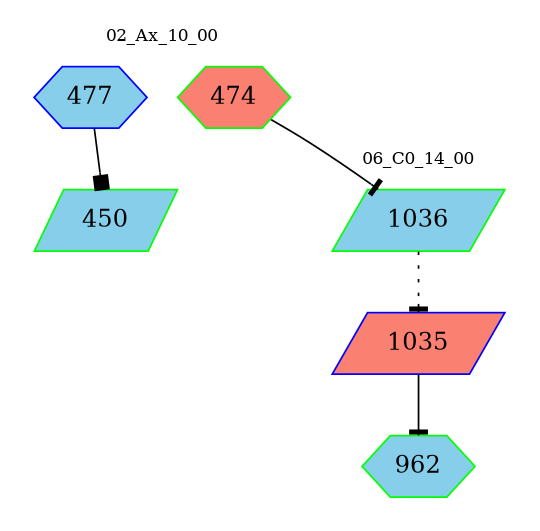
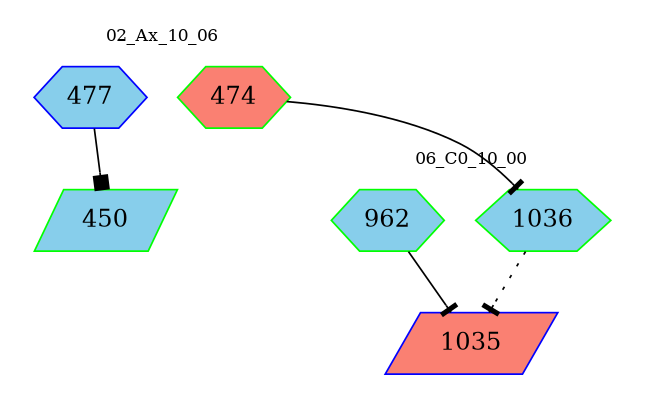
cluster "02_Ax_10_00": label "02_Ax_10_00" -> "02_Ax_10_06"
cluster "06_C0_14_00": label "06_C0_14_00" -> "06_C0_10_00"
node "1036": shape parallelogram -> hexagon
edge "1035" -> "962": reversed
